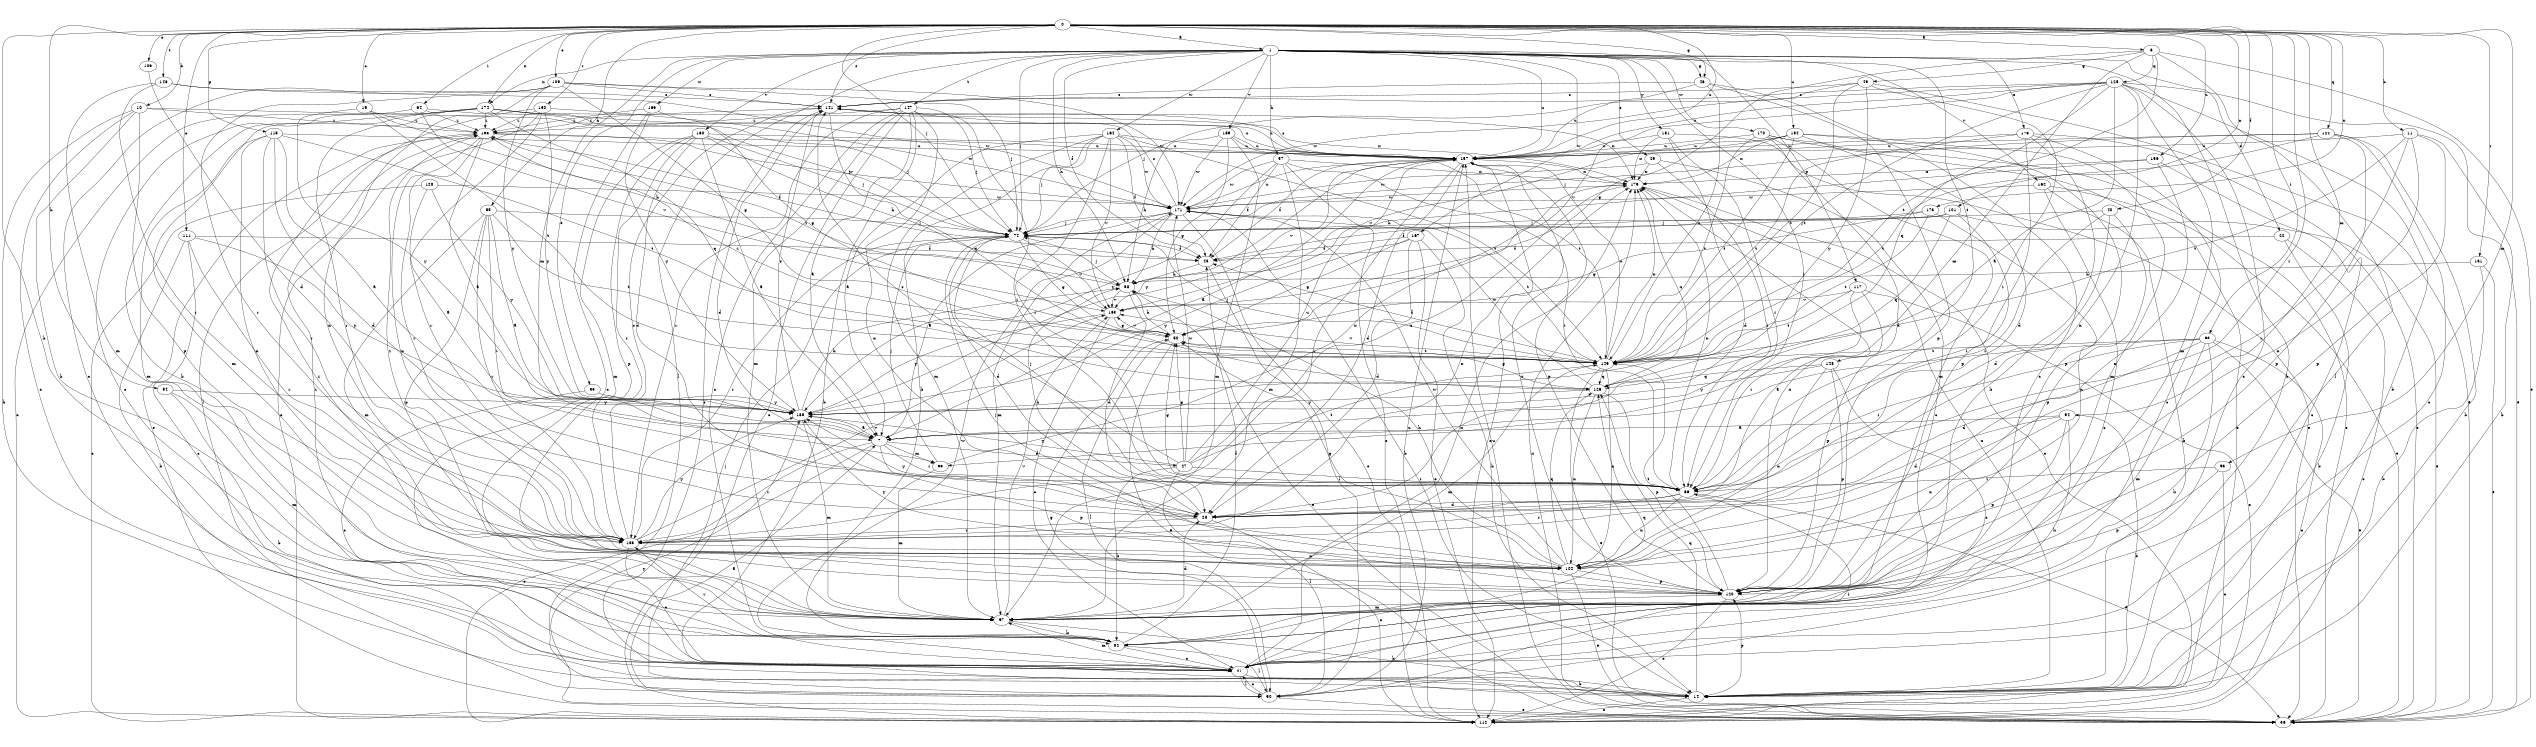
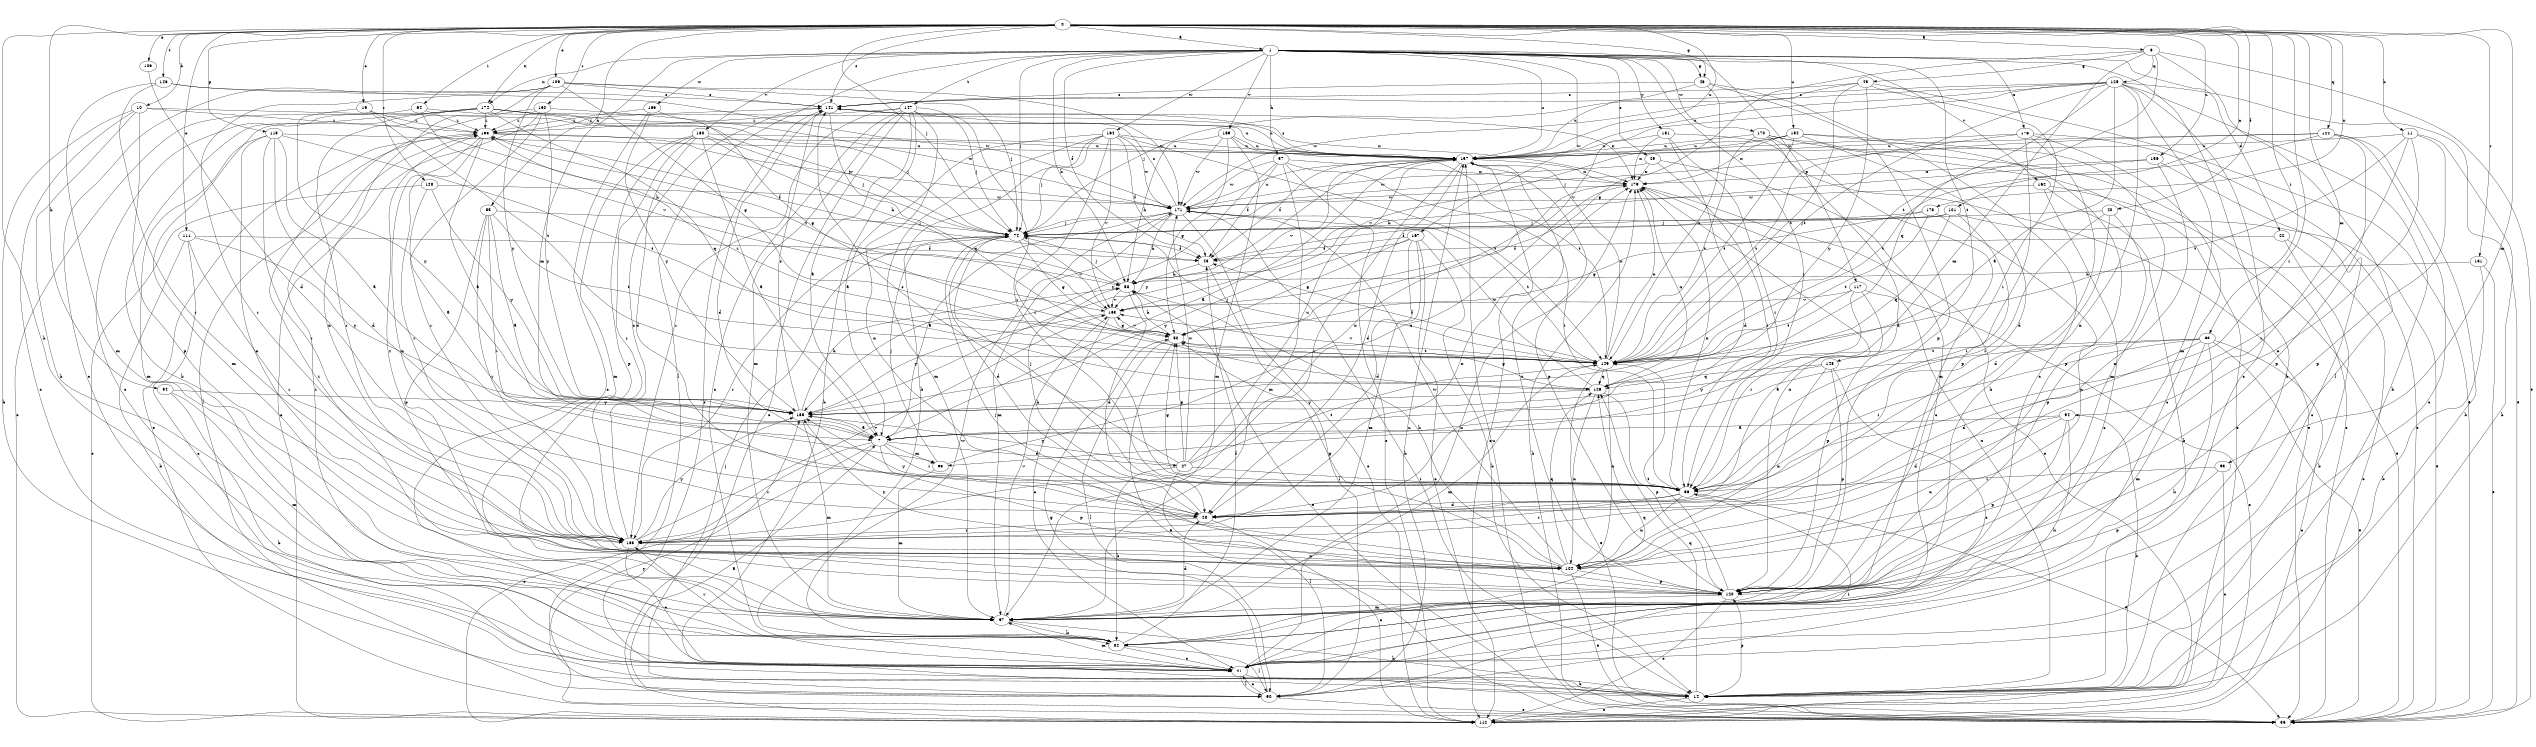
edge "0" -> "128": added, label "r"
node "35": removed
edge "36" -> "179": label "x" -> "k"
edge "55" -> "97": now "167" -> "97"
